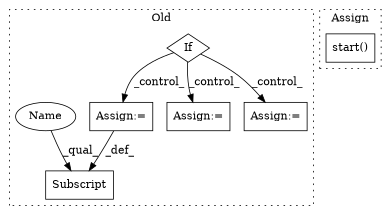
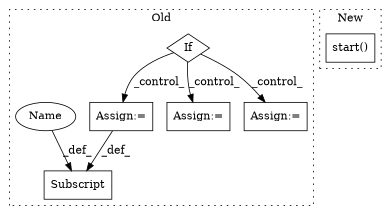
cluster "Assign": label "Assign" -> "New"
edge "Name" -> "Subscript": label "_qual_" -> "_def_"
